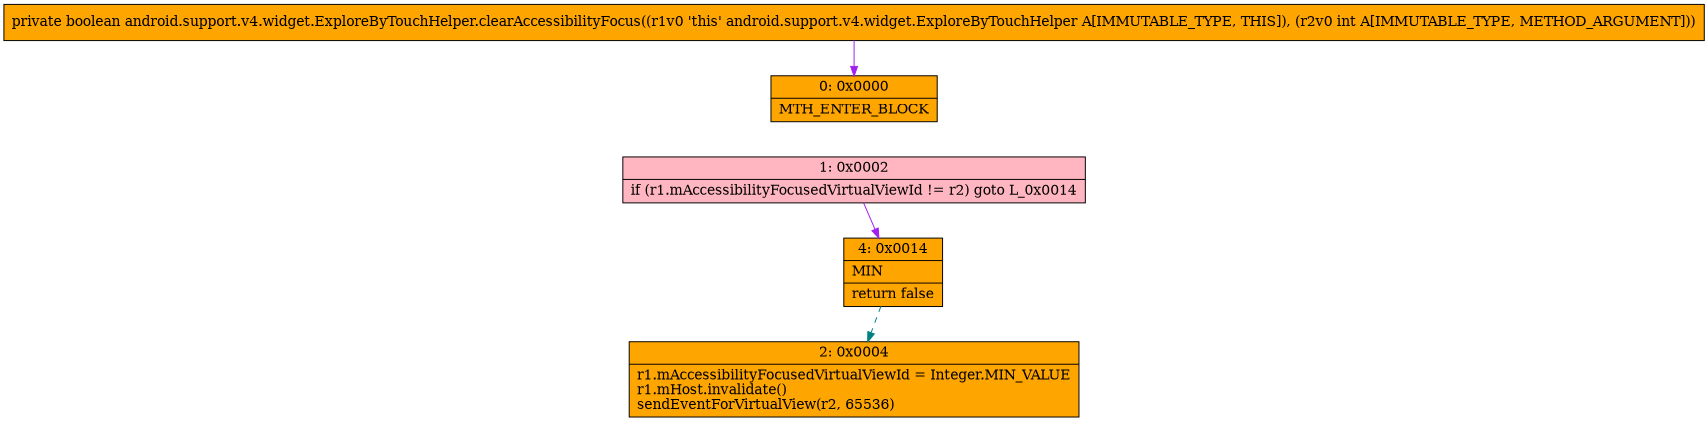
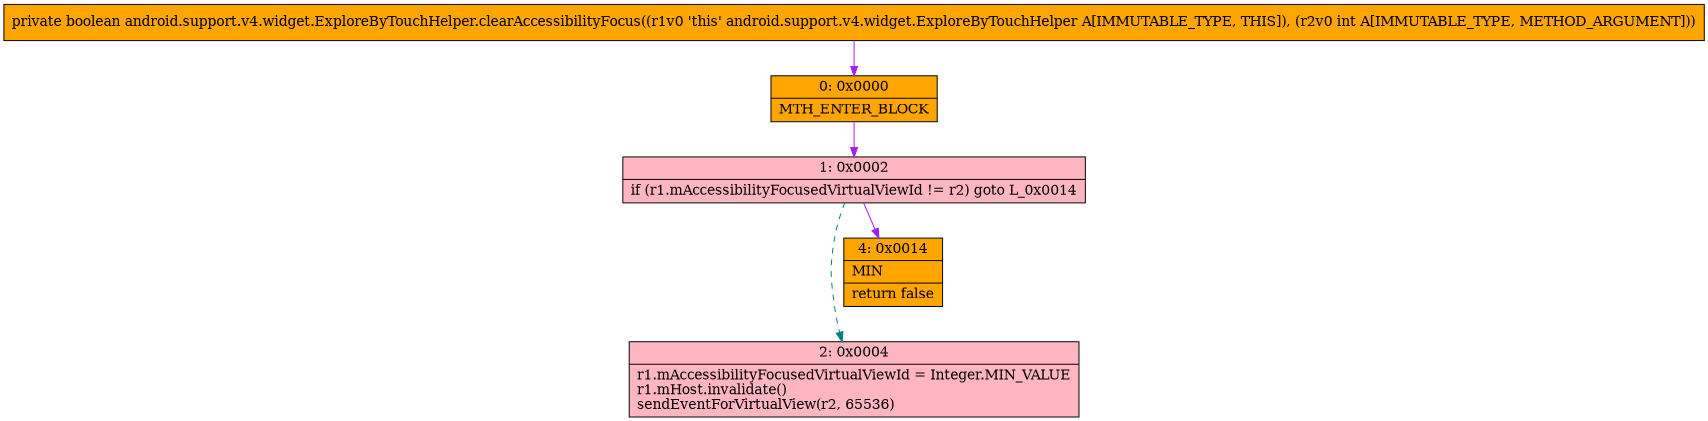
edge "0: 0x0000" -> "1: 0x0002": added
edge "4: 0x0014" -> "2: 0x0004": now "1: 0x0002" -> "2: 0x0004"
node "2: 0x0004": fillcolor orange -> lightpink
